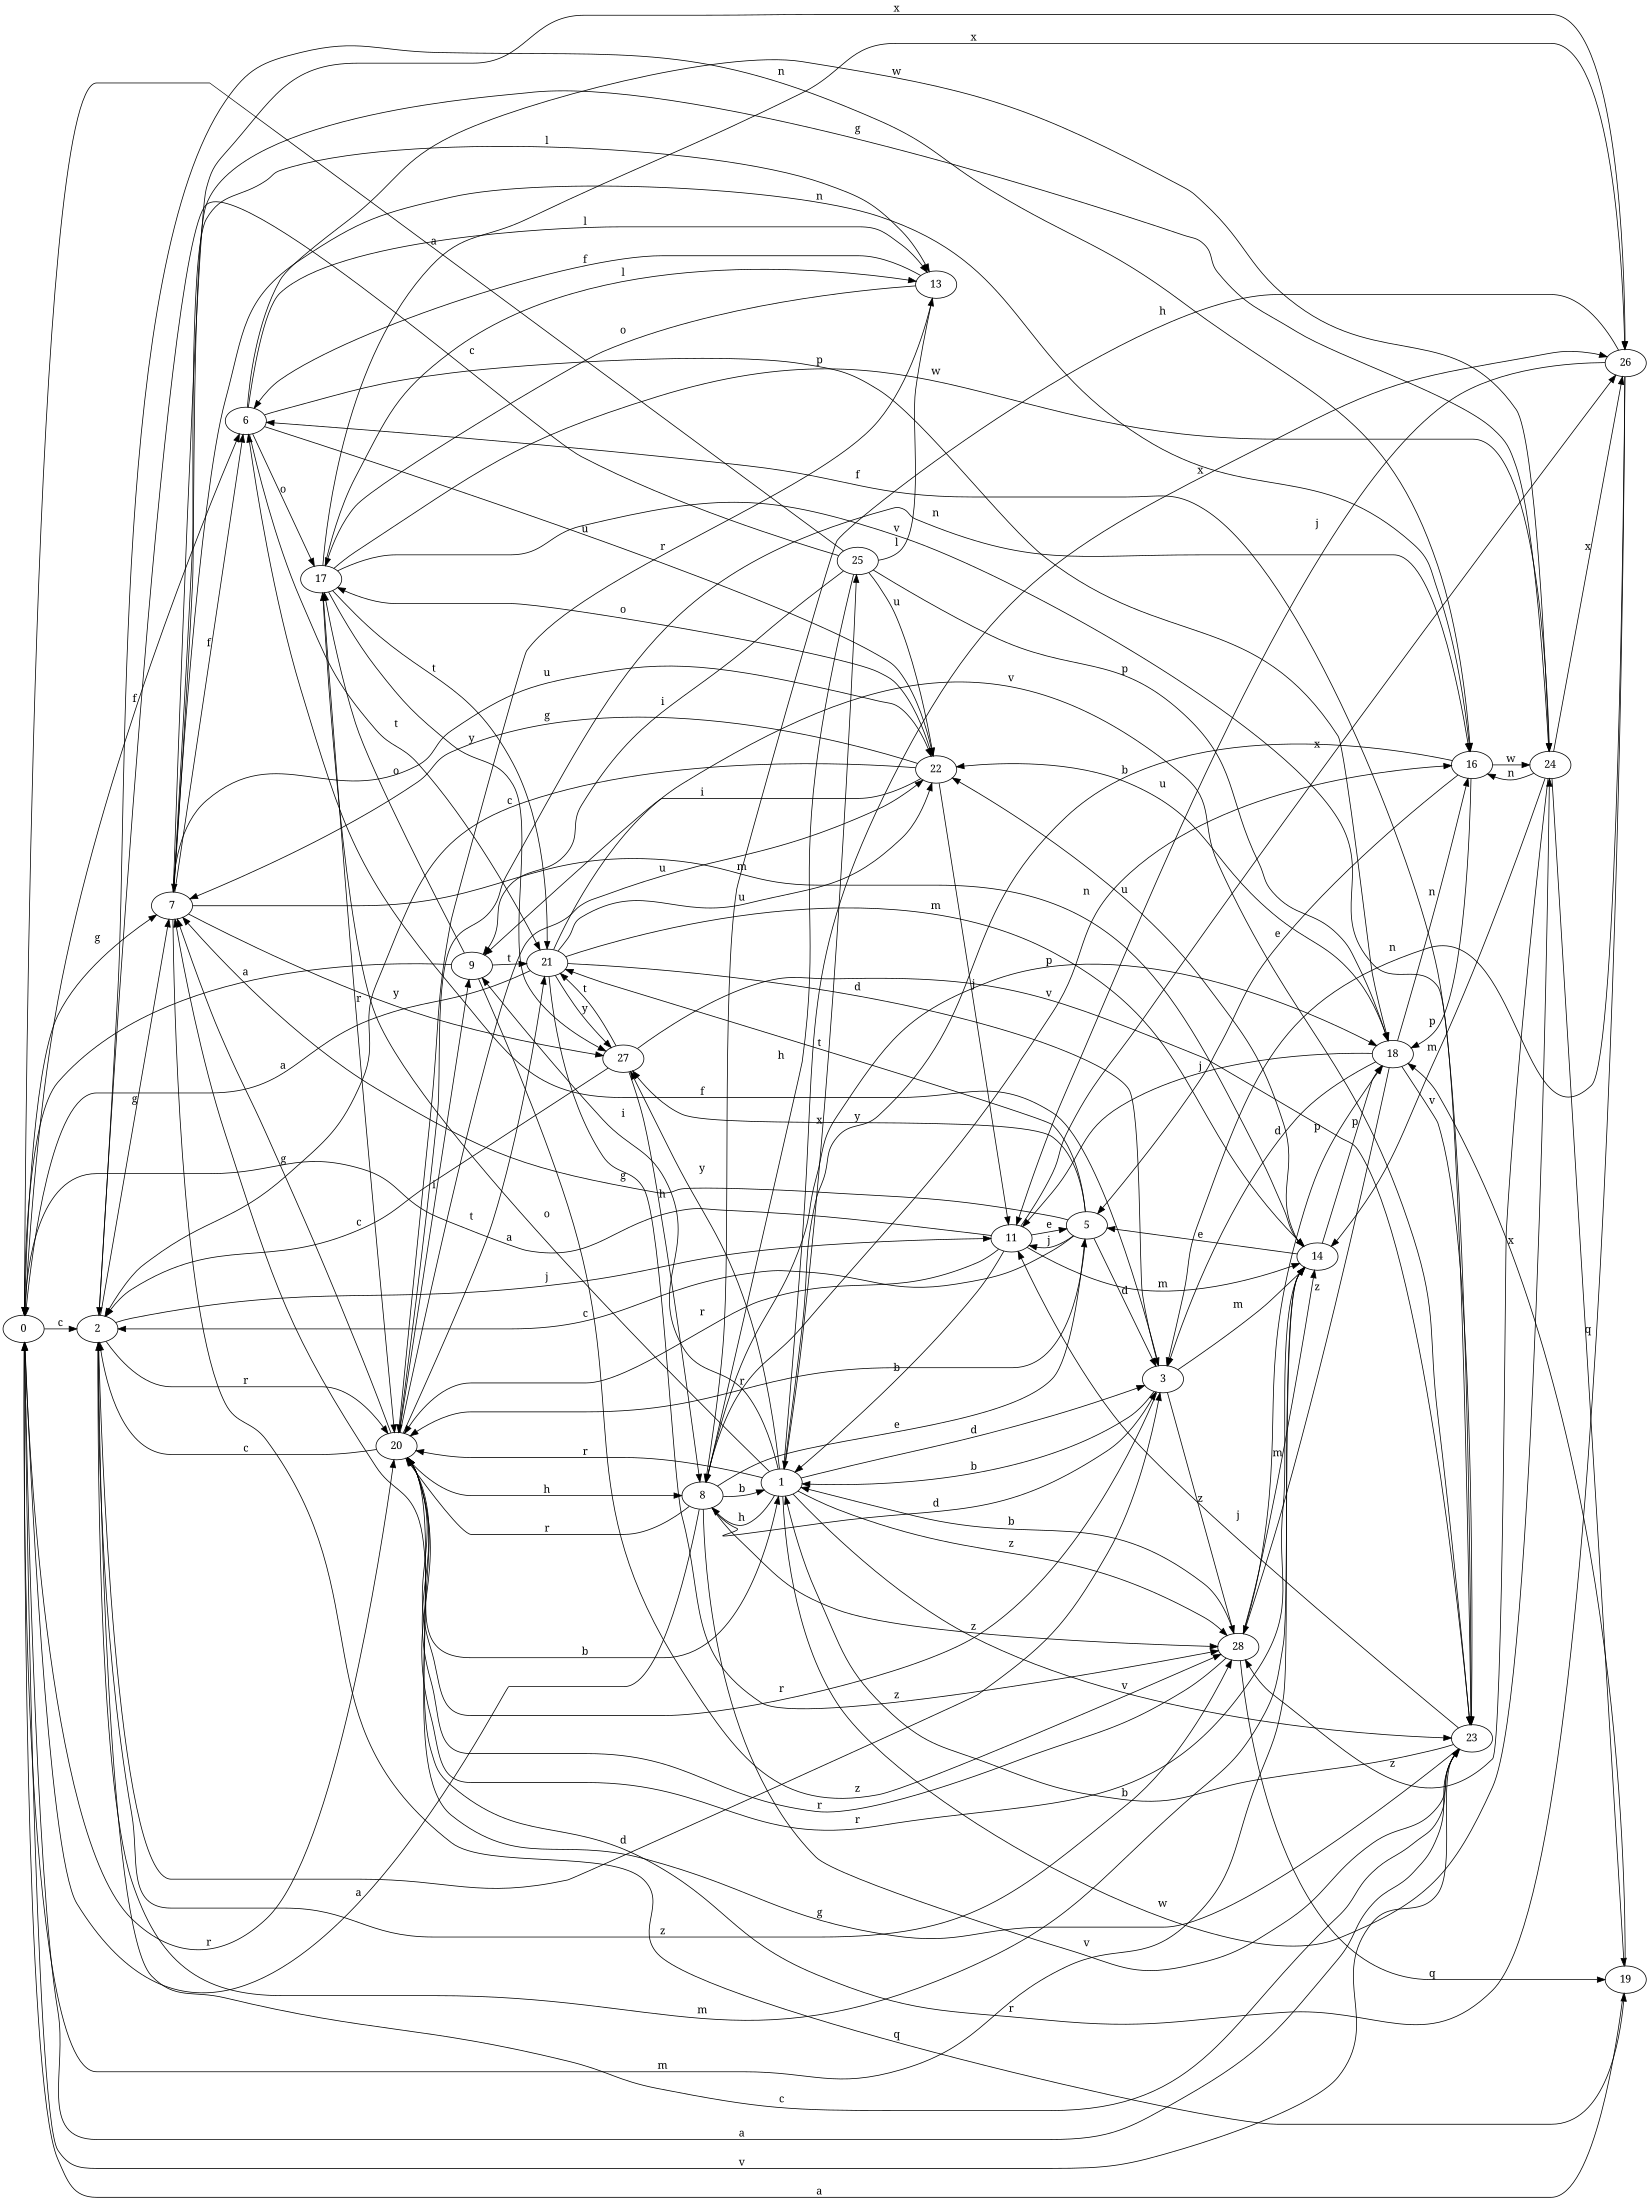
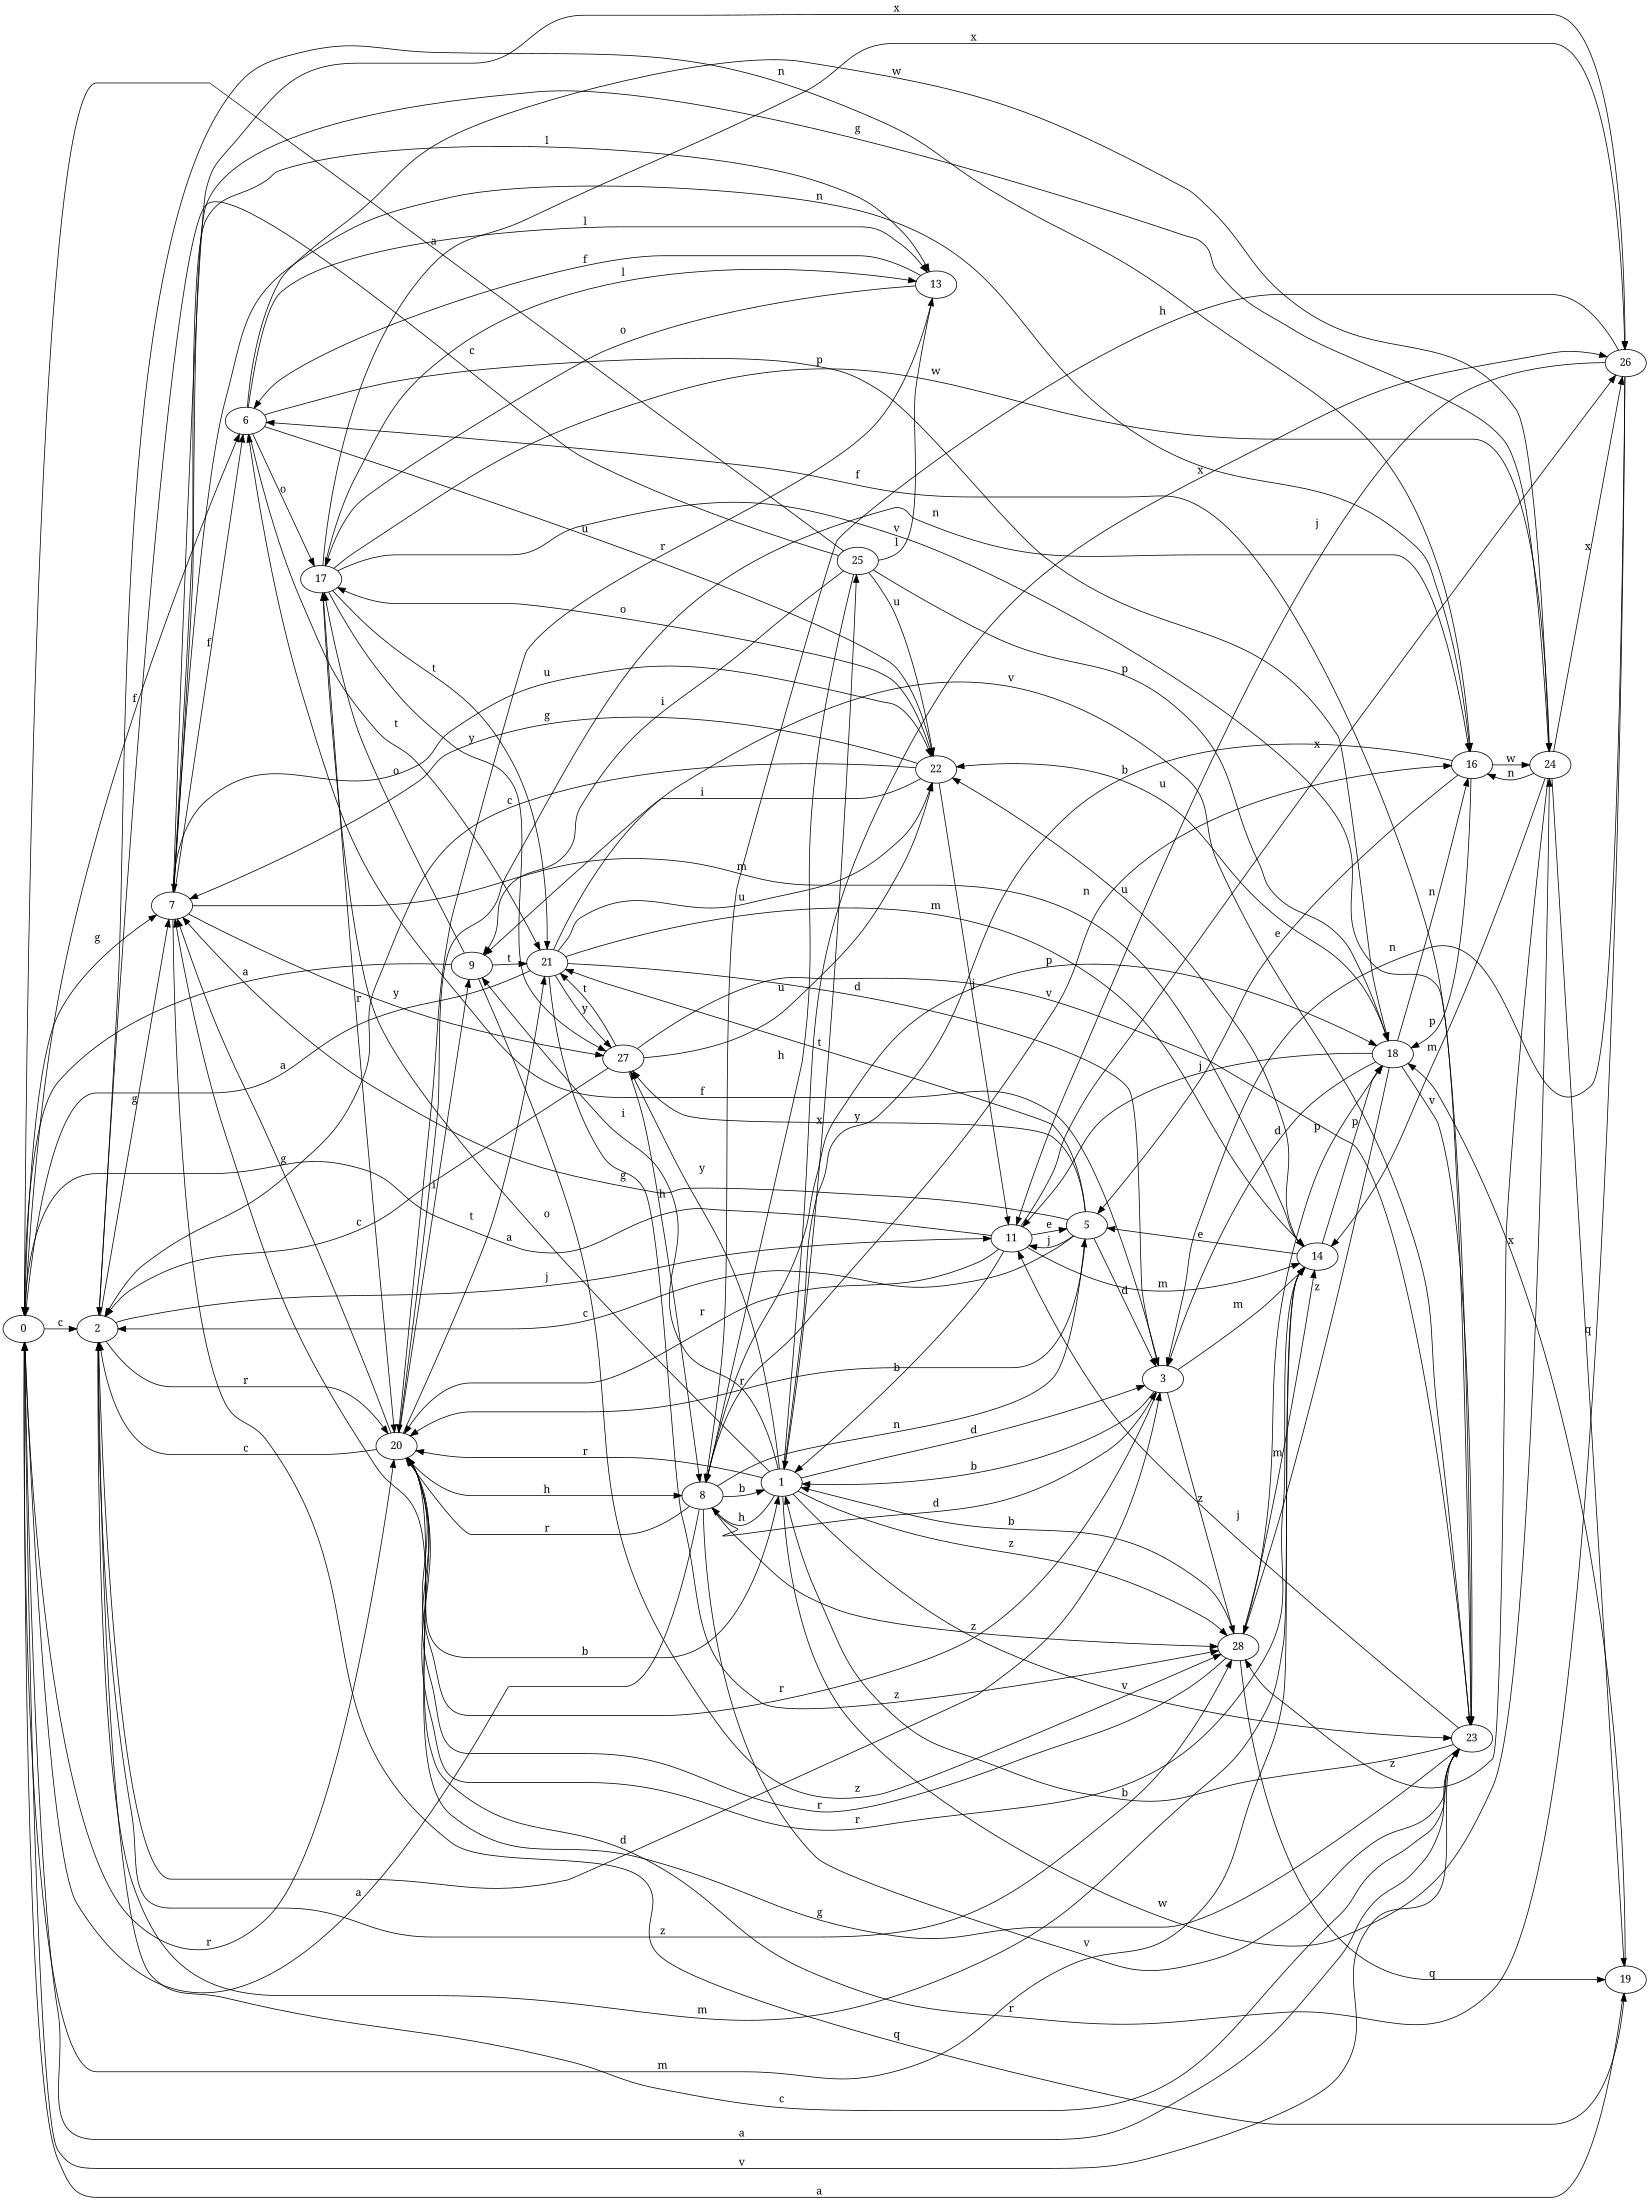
edge "20" -> "22": now "27" -> "22"
edge "8" -> "5": label "e" -> "n"
